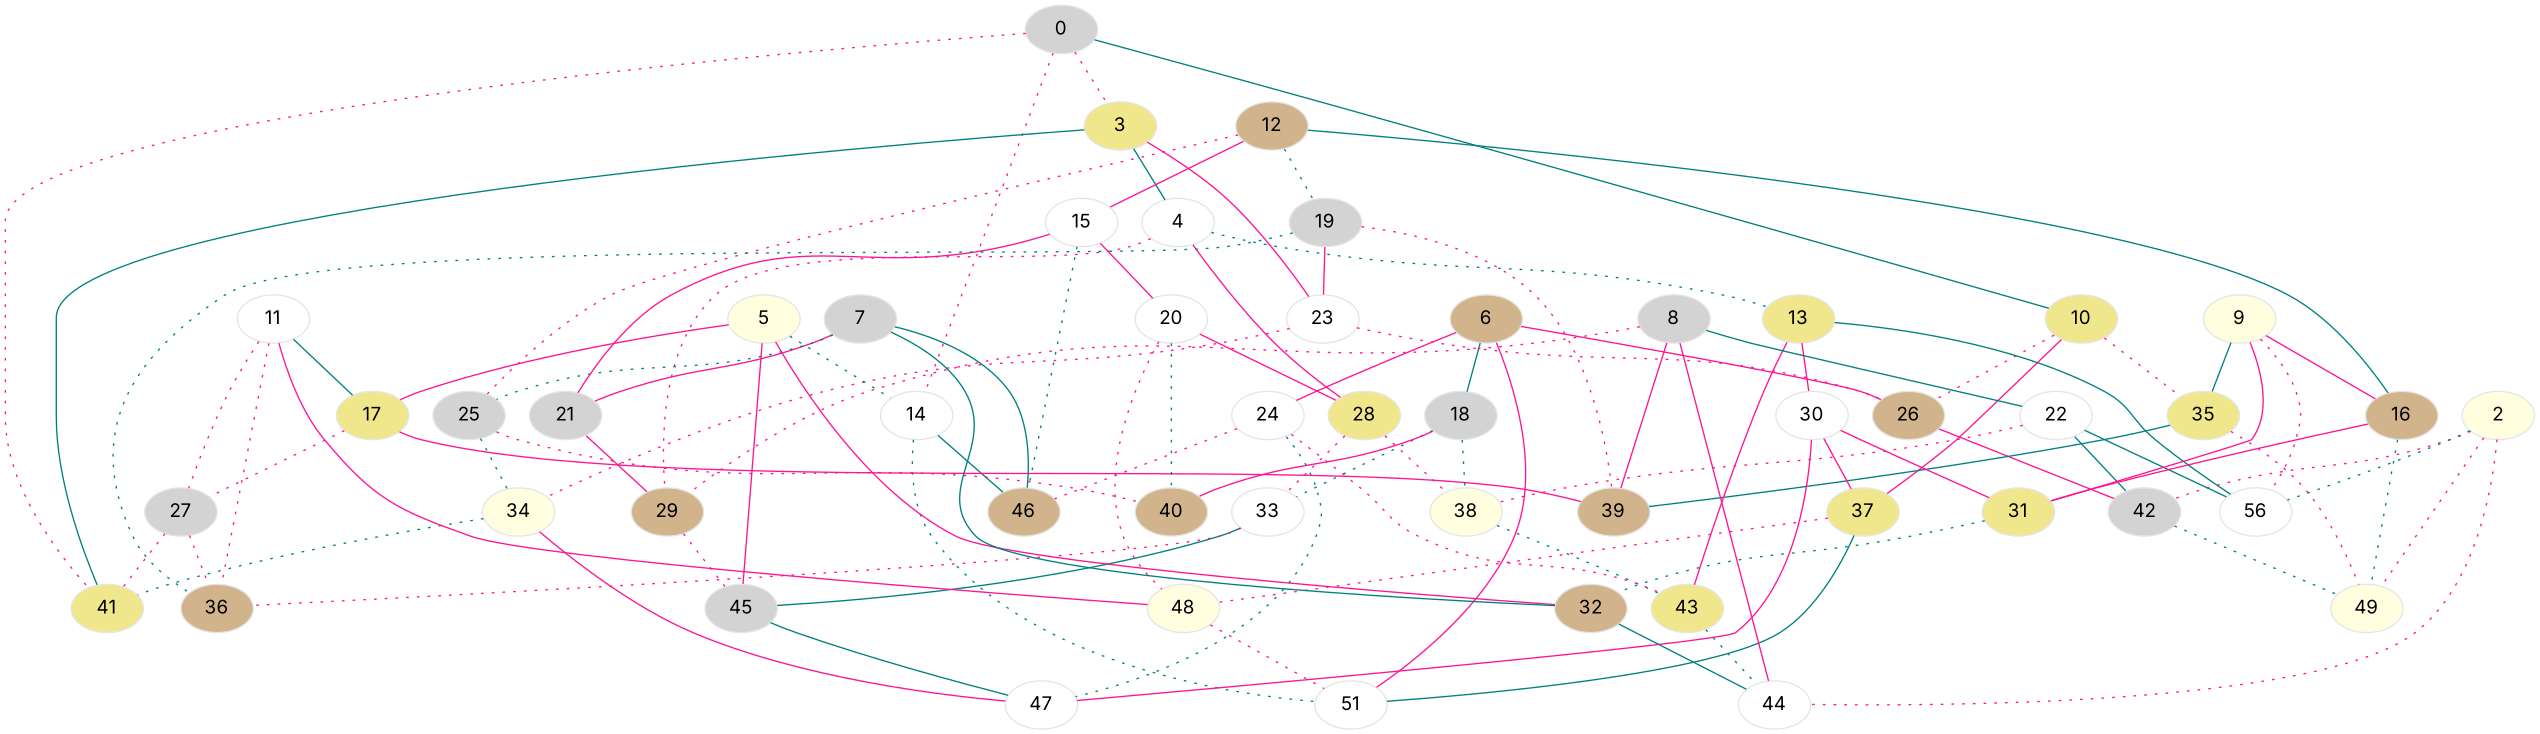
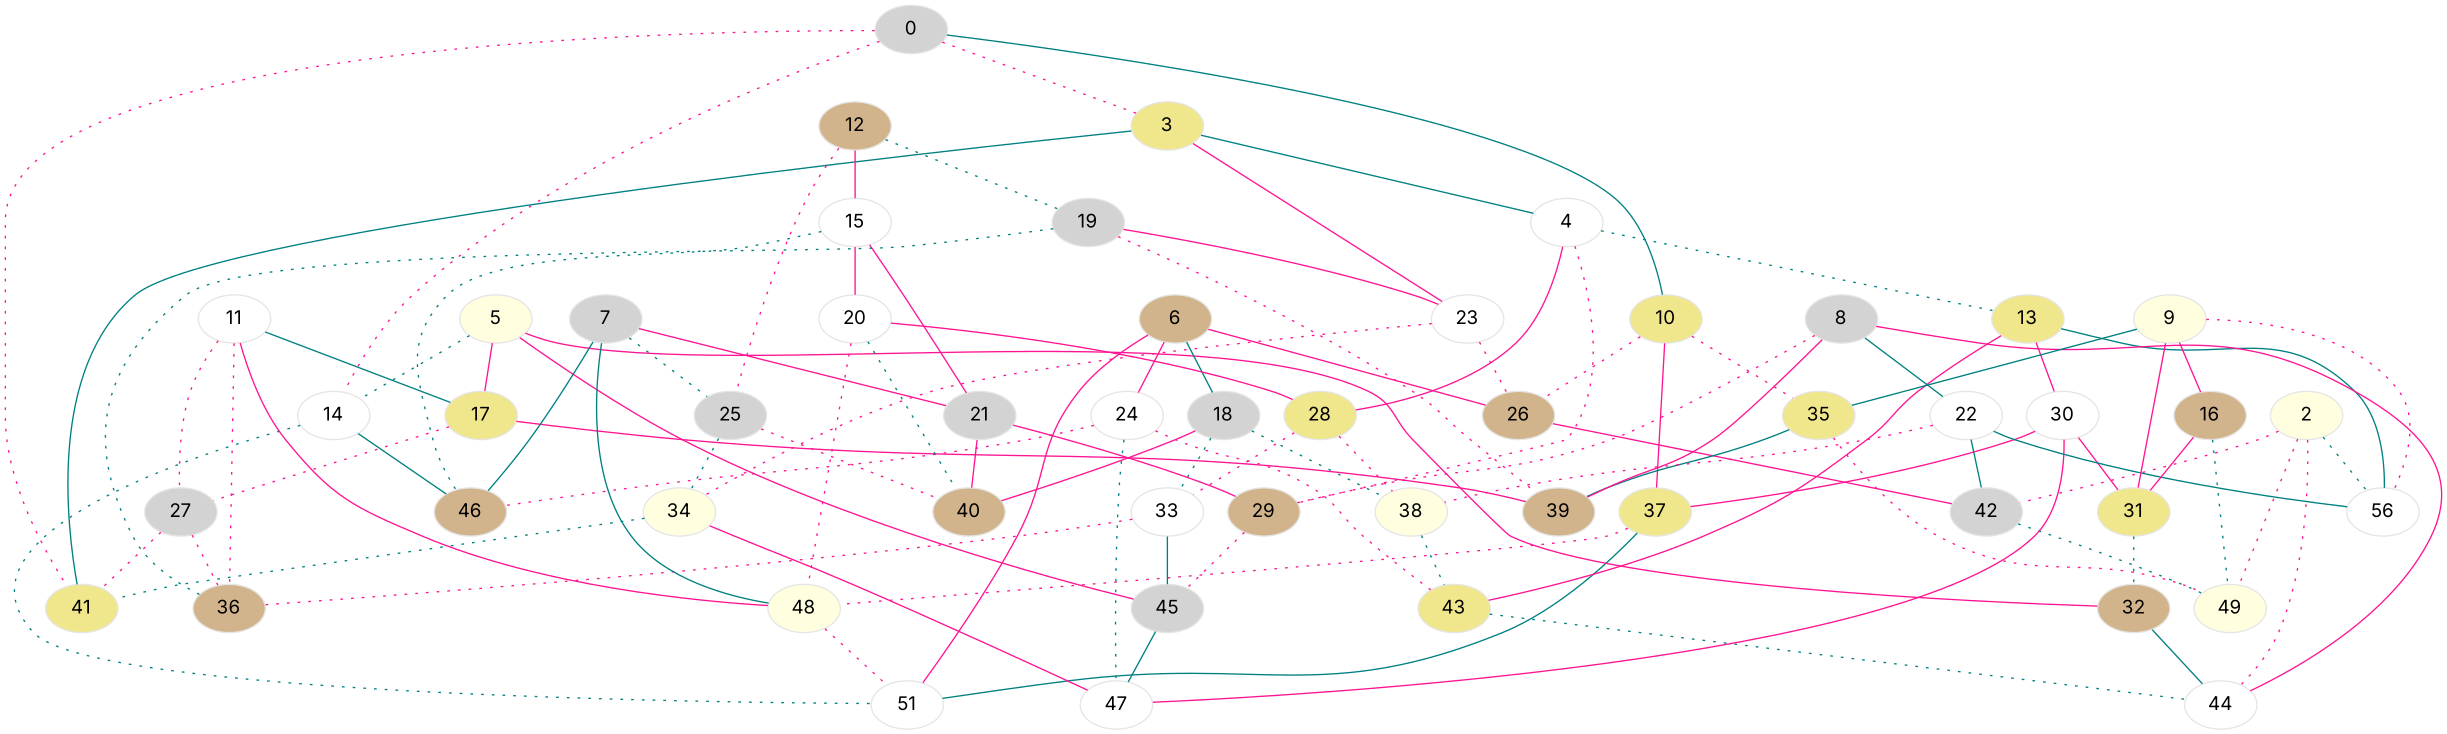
edge "12" -- "16": removed
edge "21" -- "40": added
edge "7" -- "32": now "7" -- "48"
